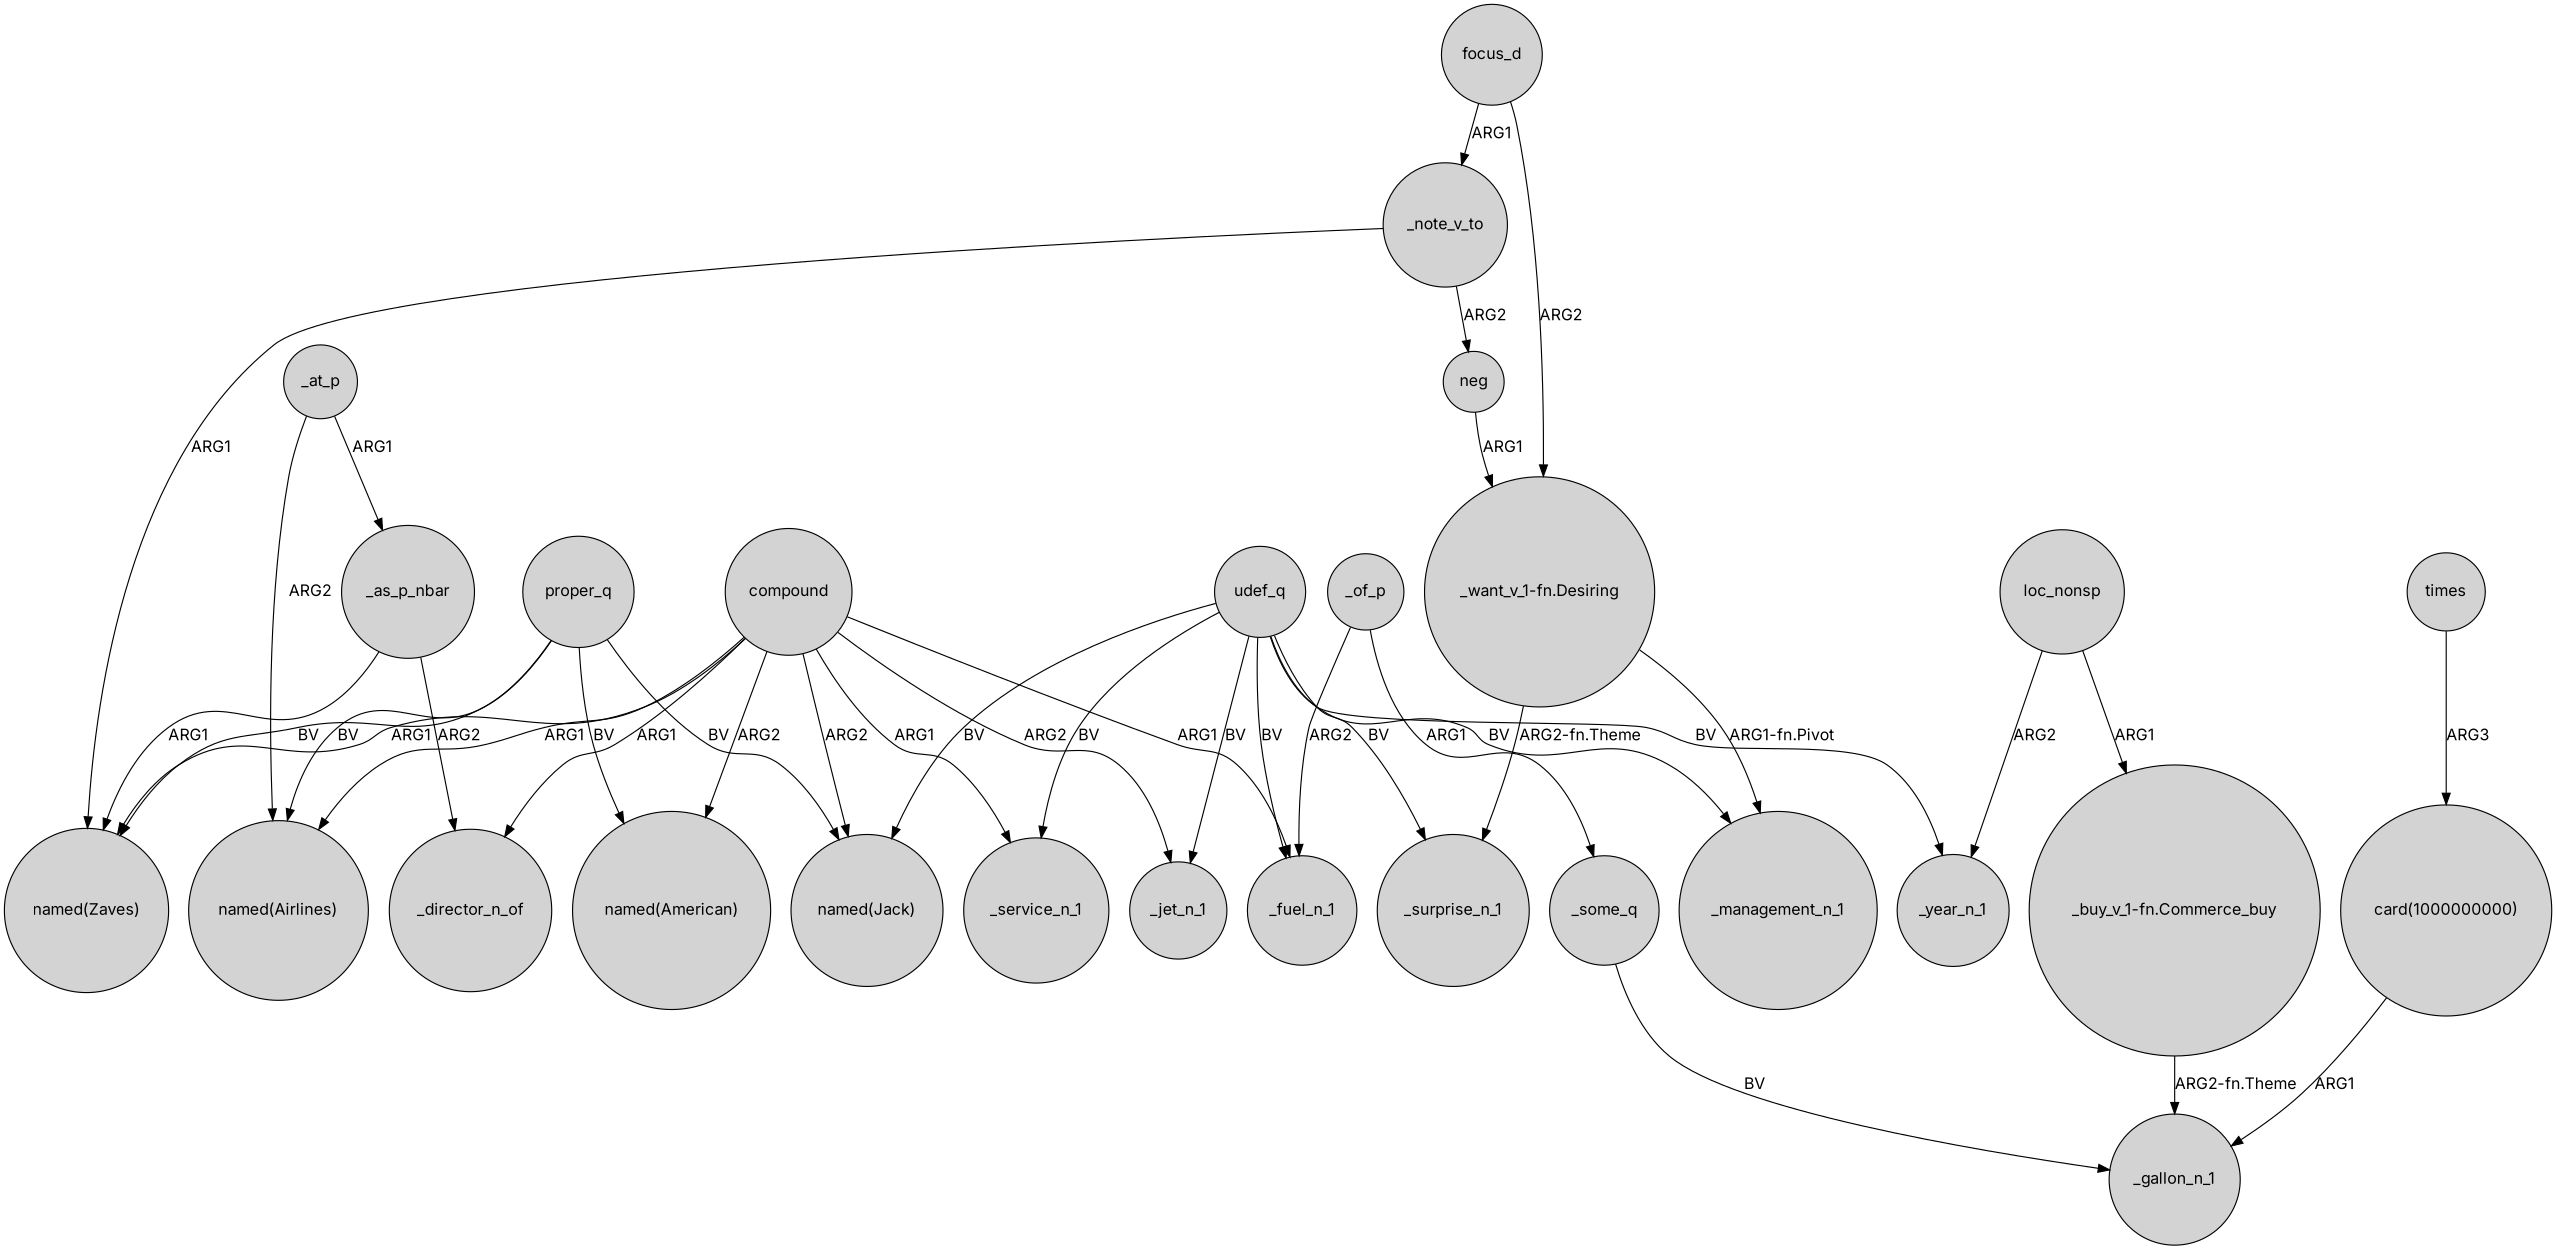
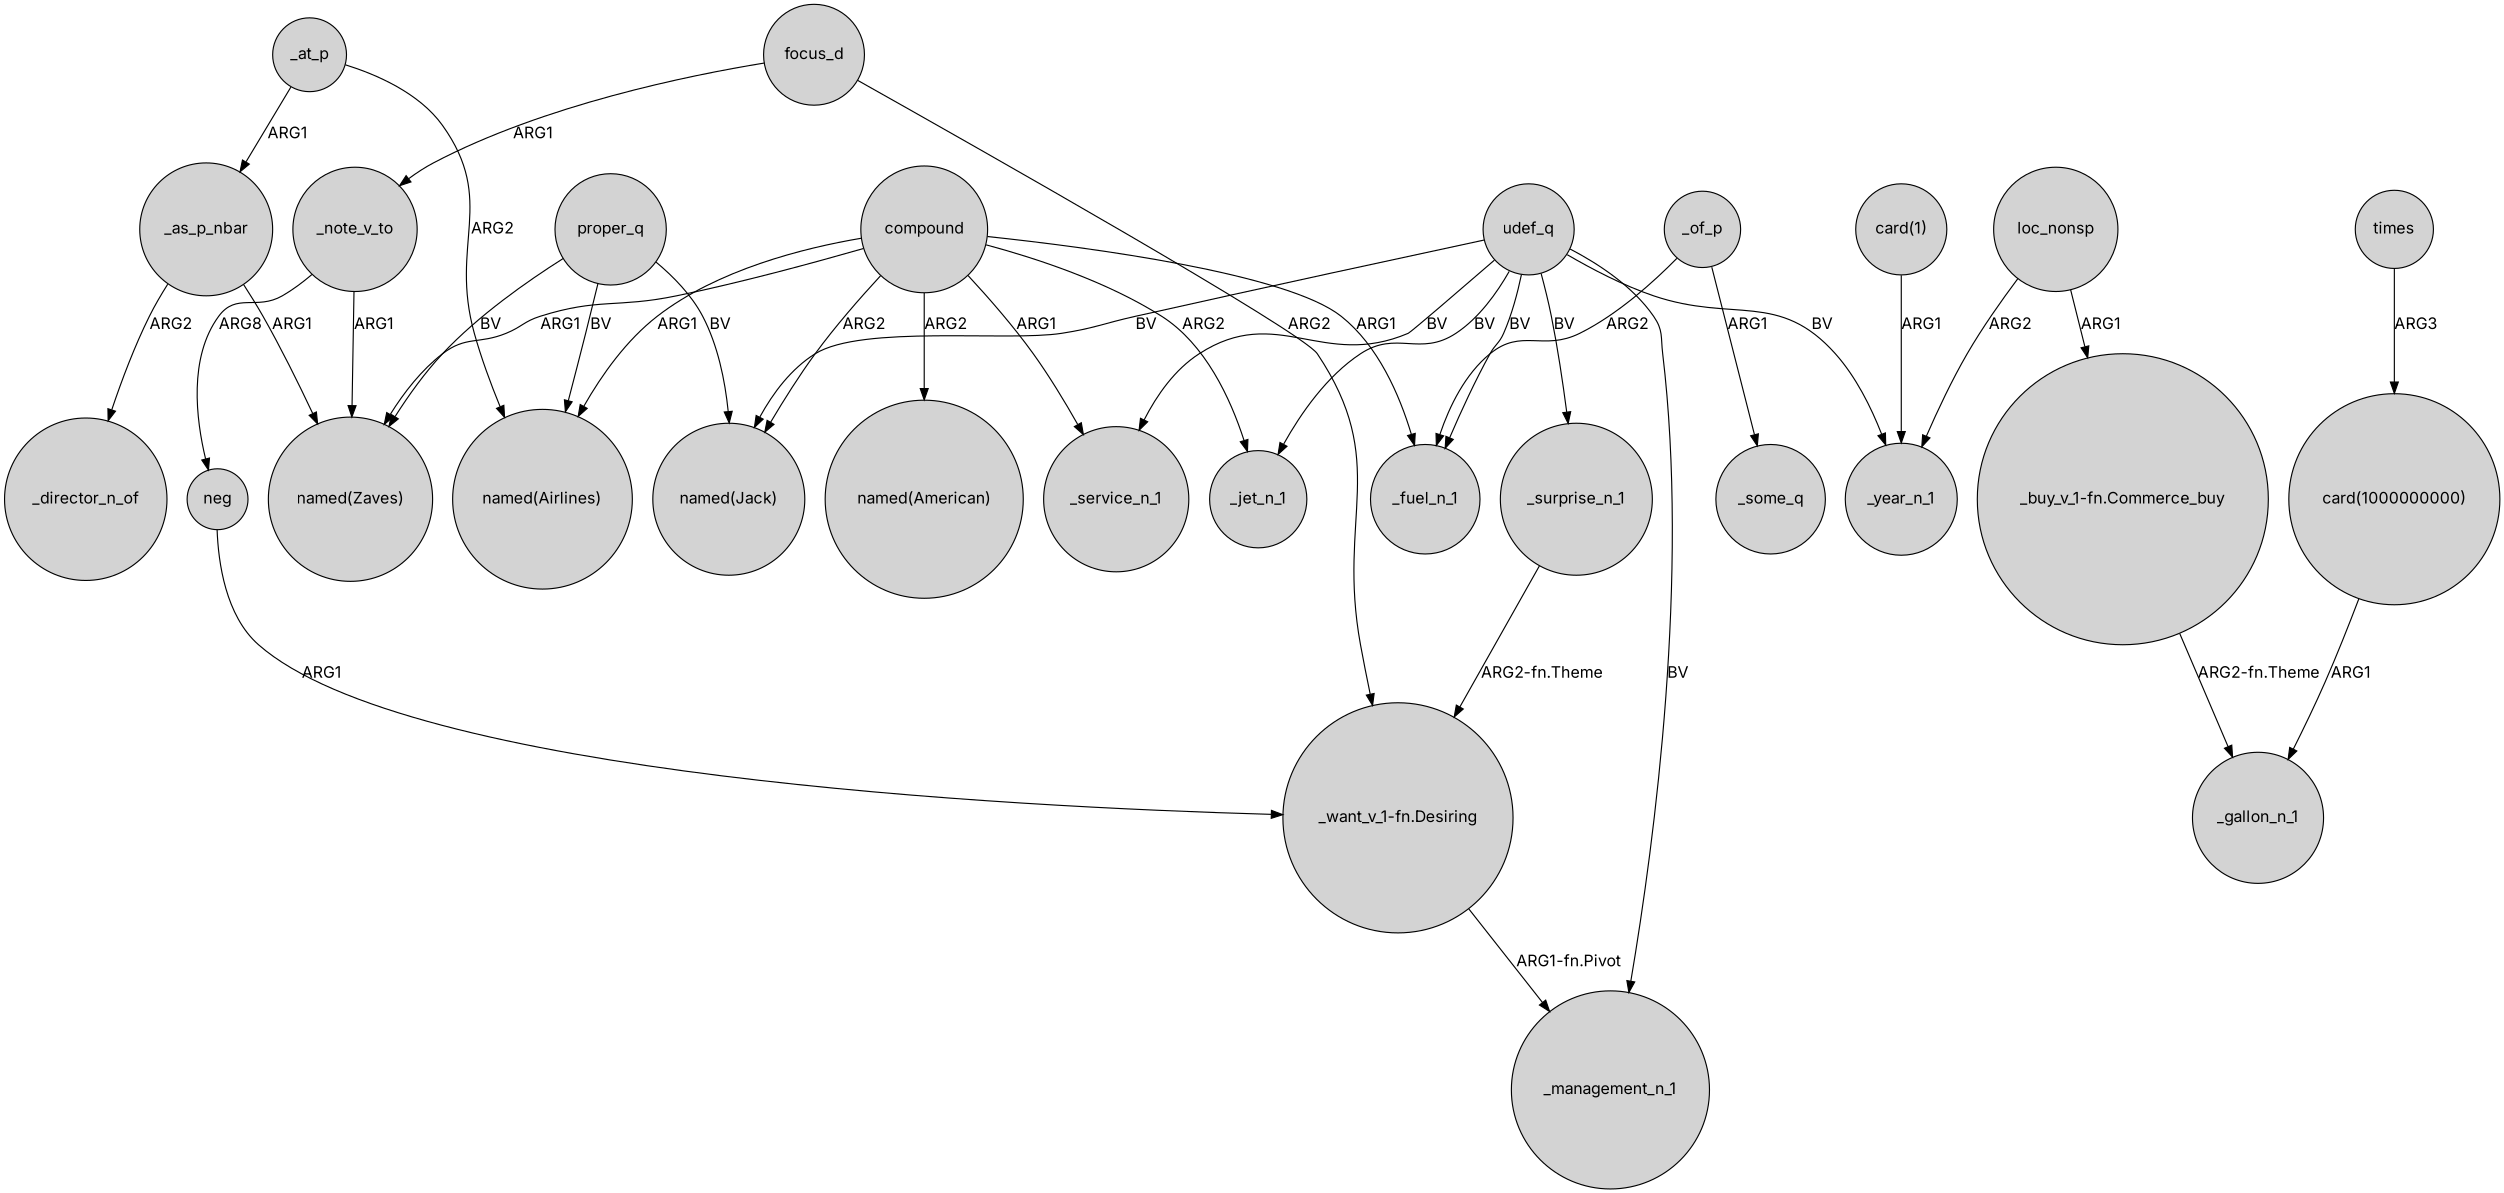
node "card(1)": added
edge "_note_v_to" -> "neg": label "ARG2" -> "ARG8"
edge "proper_q" -> "named(American)": removed, label "BV"
edge "compound" -> "_director_n_of": removed, label "ARG1"
edge "_want_v_1-fn.Desiring" -> "_surprise_n_1": reversed
edge "_some_q" -> "_gallon_n_1": removed, label "BV"
